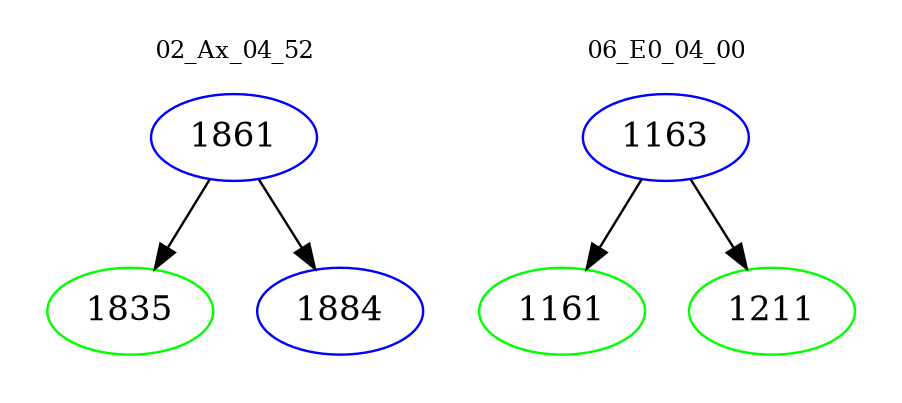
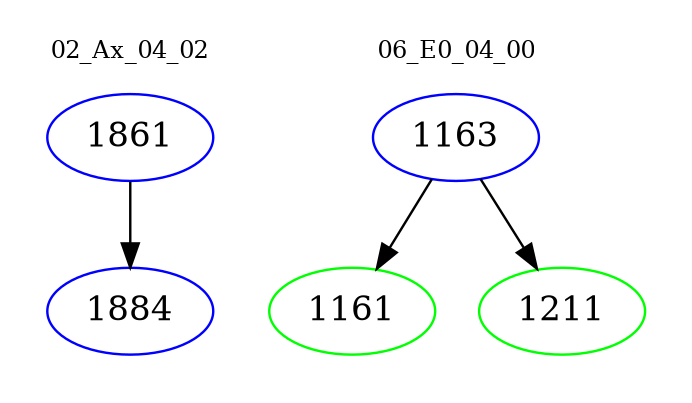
cluster "02_Ax_04_52": label "02_Ax_04_52" -> "02_Ax_04_02"
node "1835": removed
